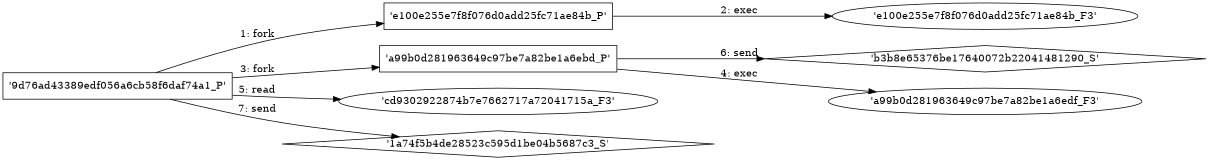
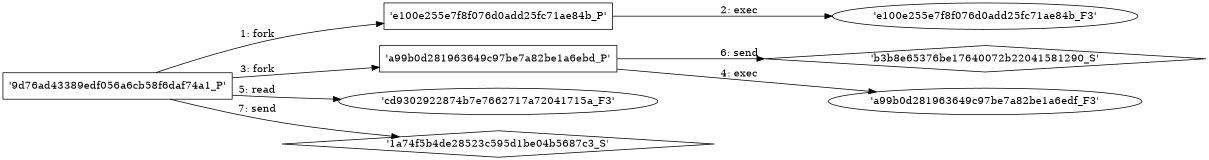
node "'b3b8e65376be17640072b22041481290_S'": label "'b3b8e65376be17640072b22041481290_S'" -> "'b3b8e65376be17640072b22041581290_S'"
